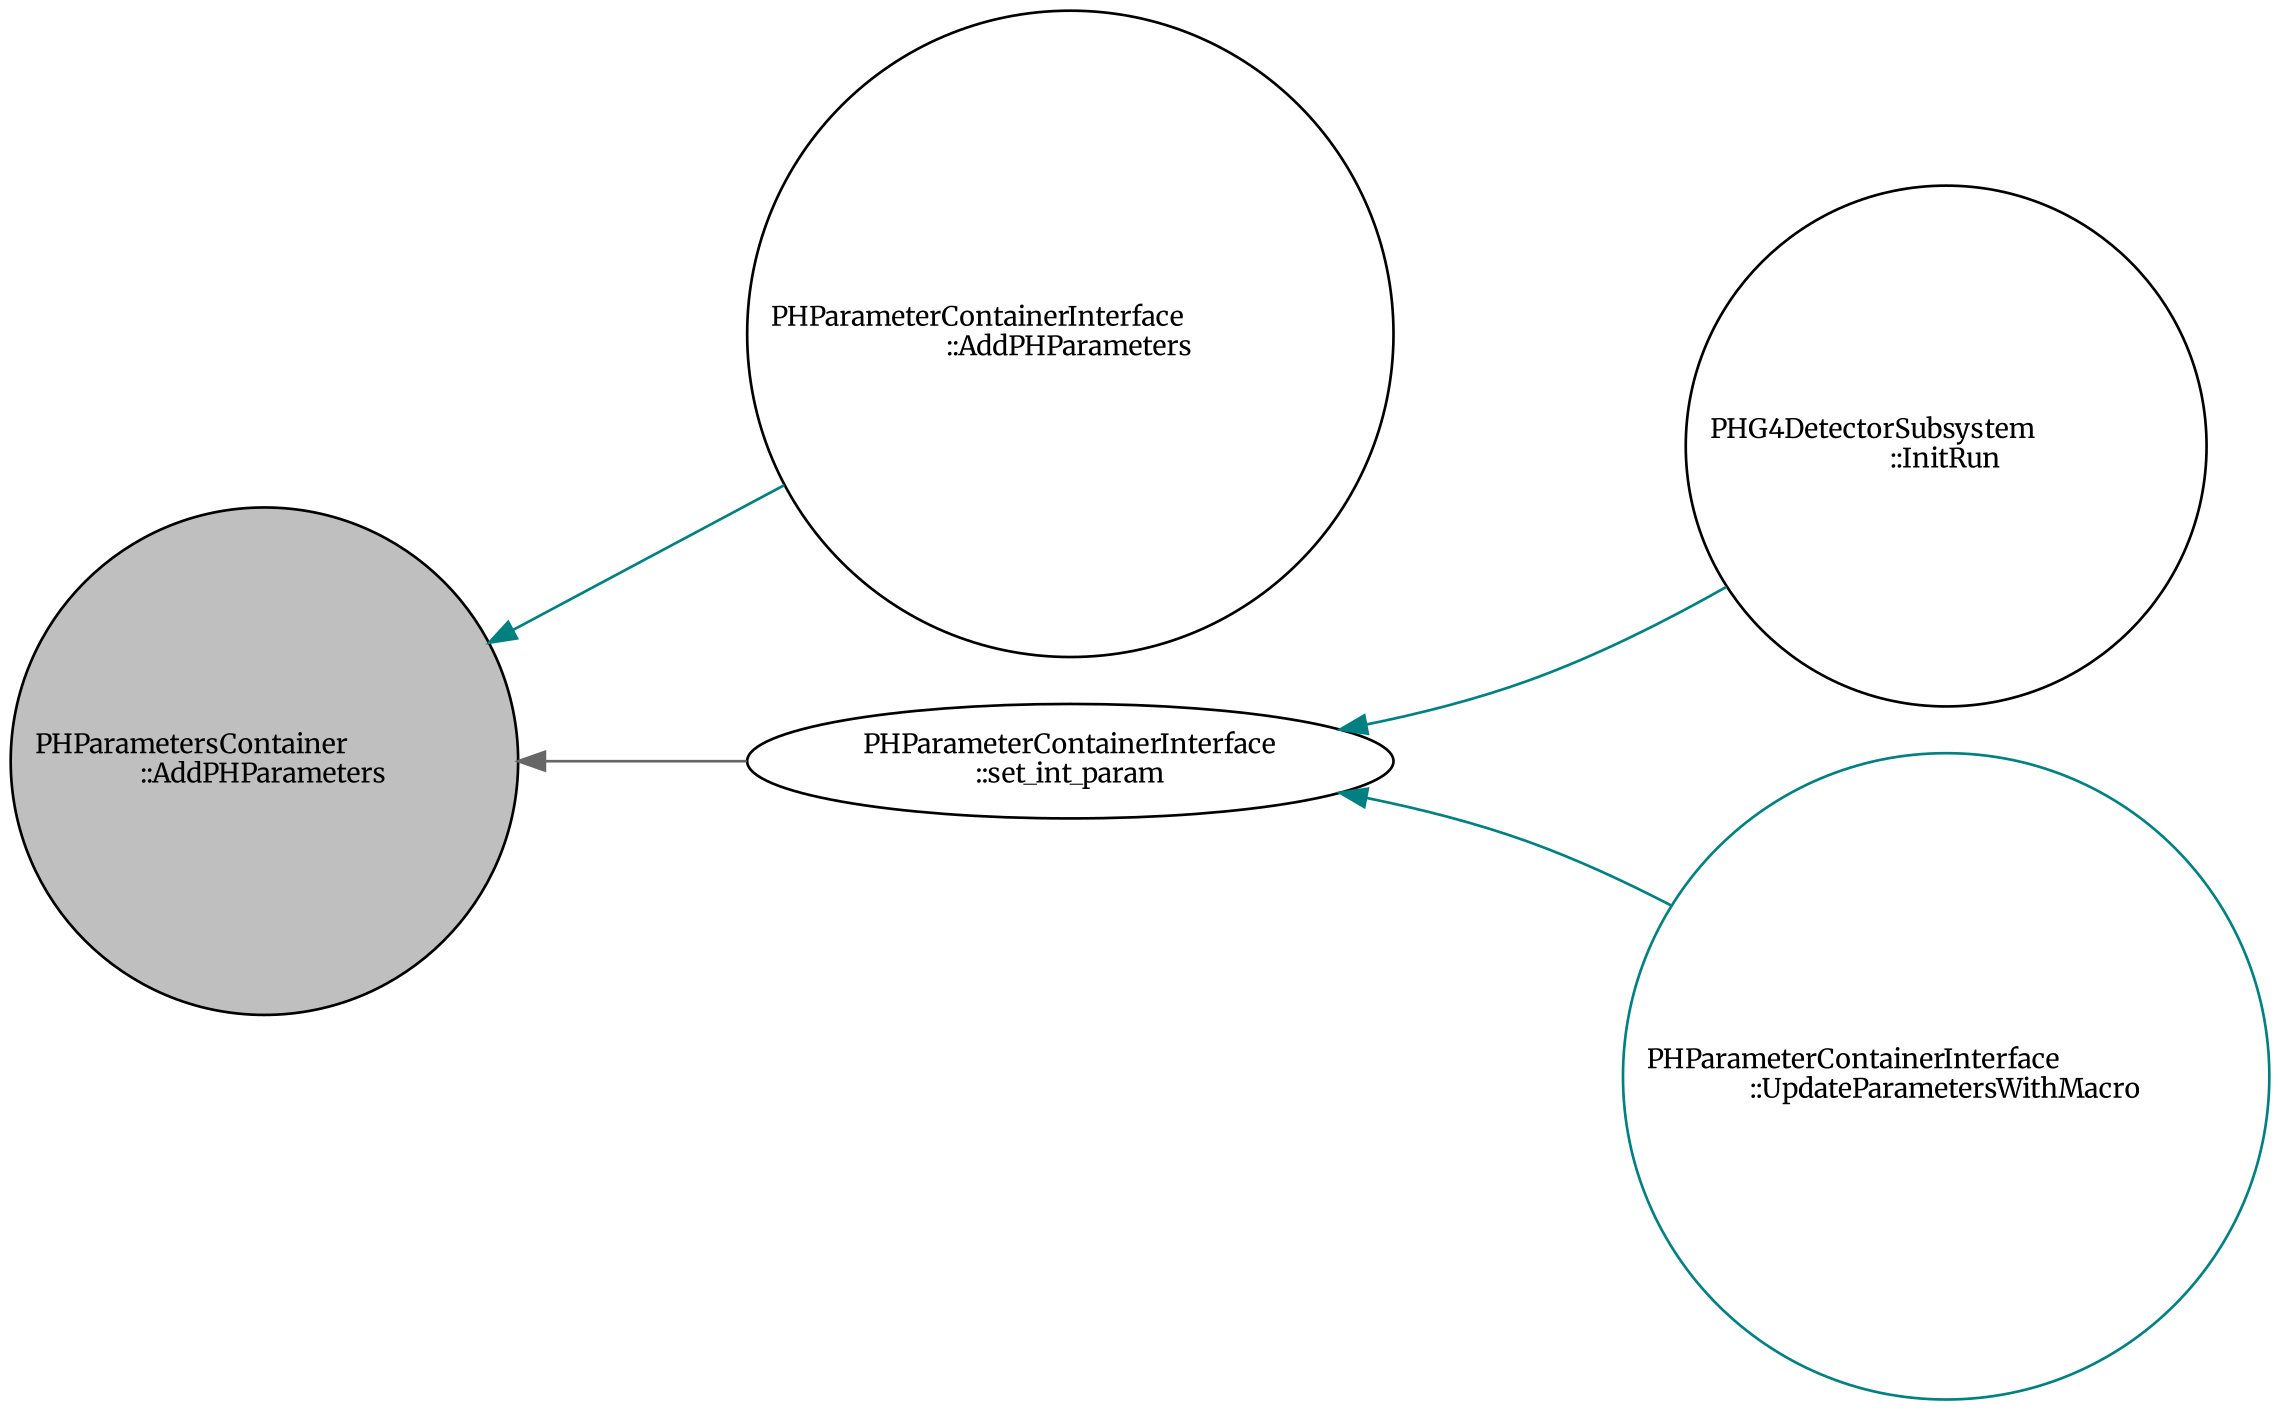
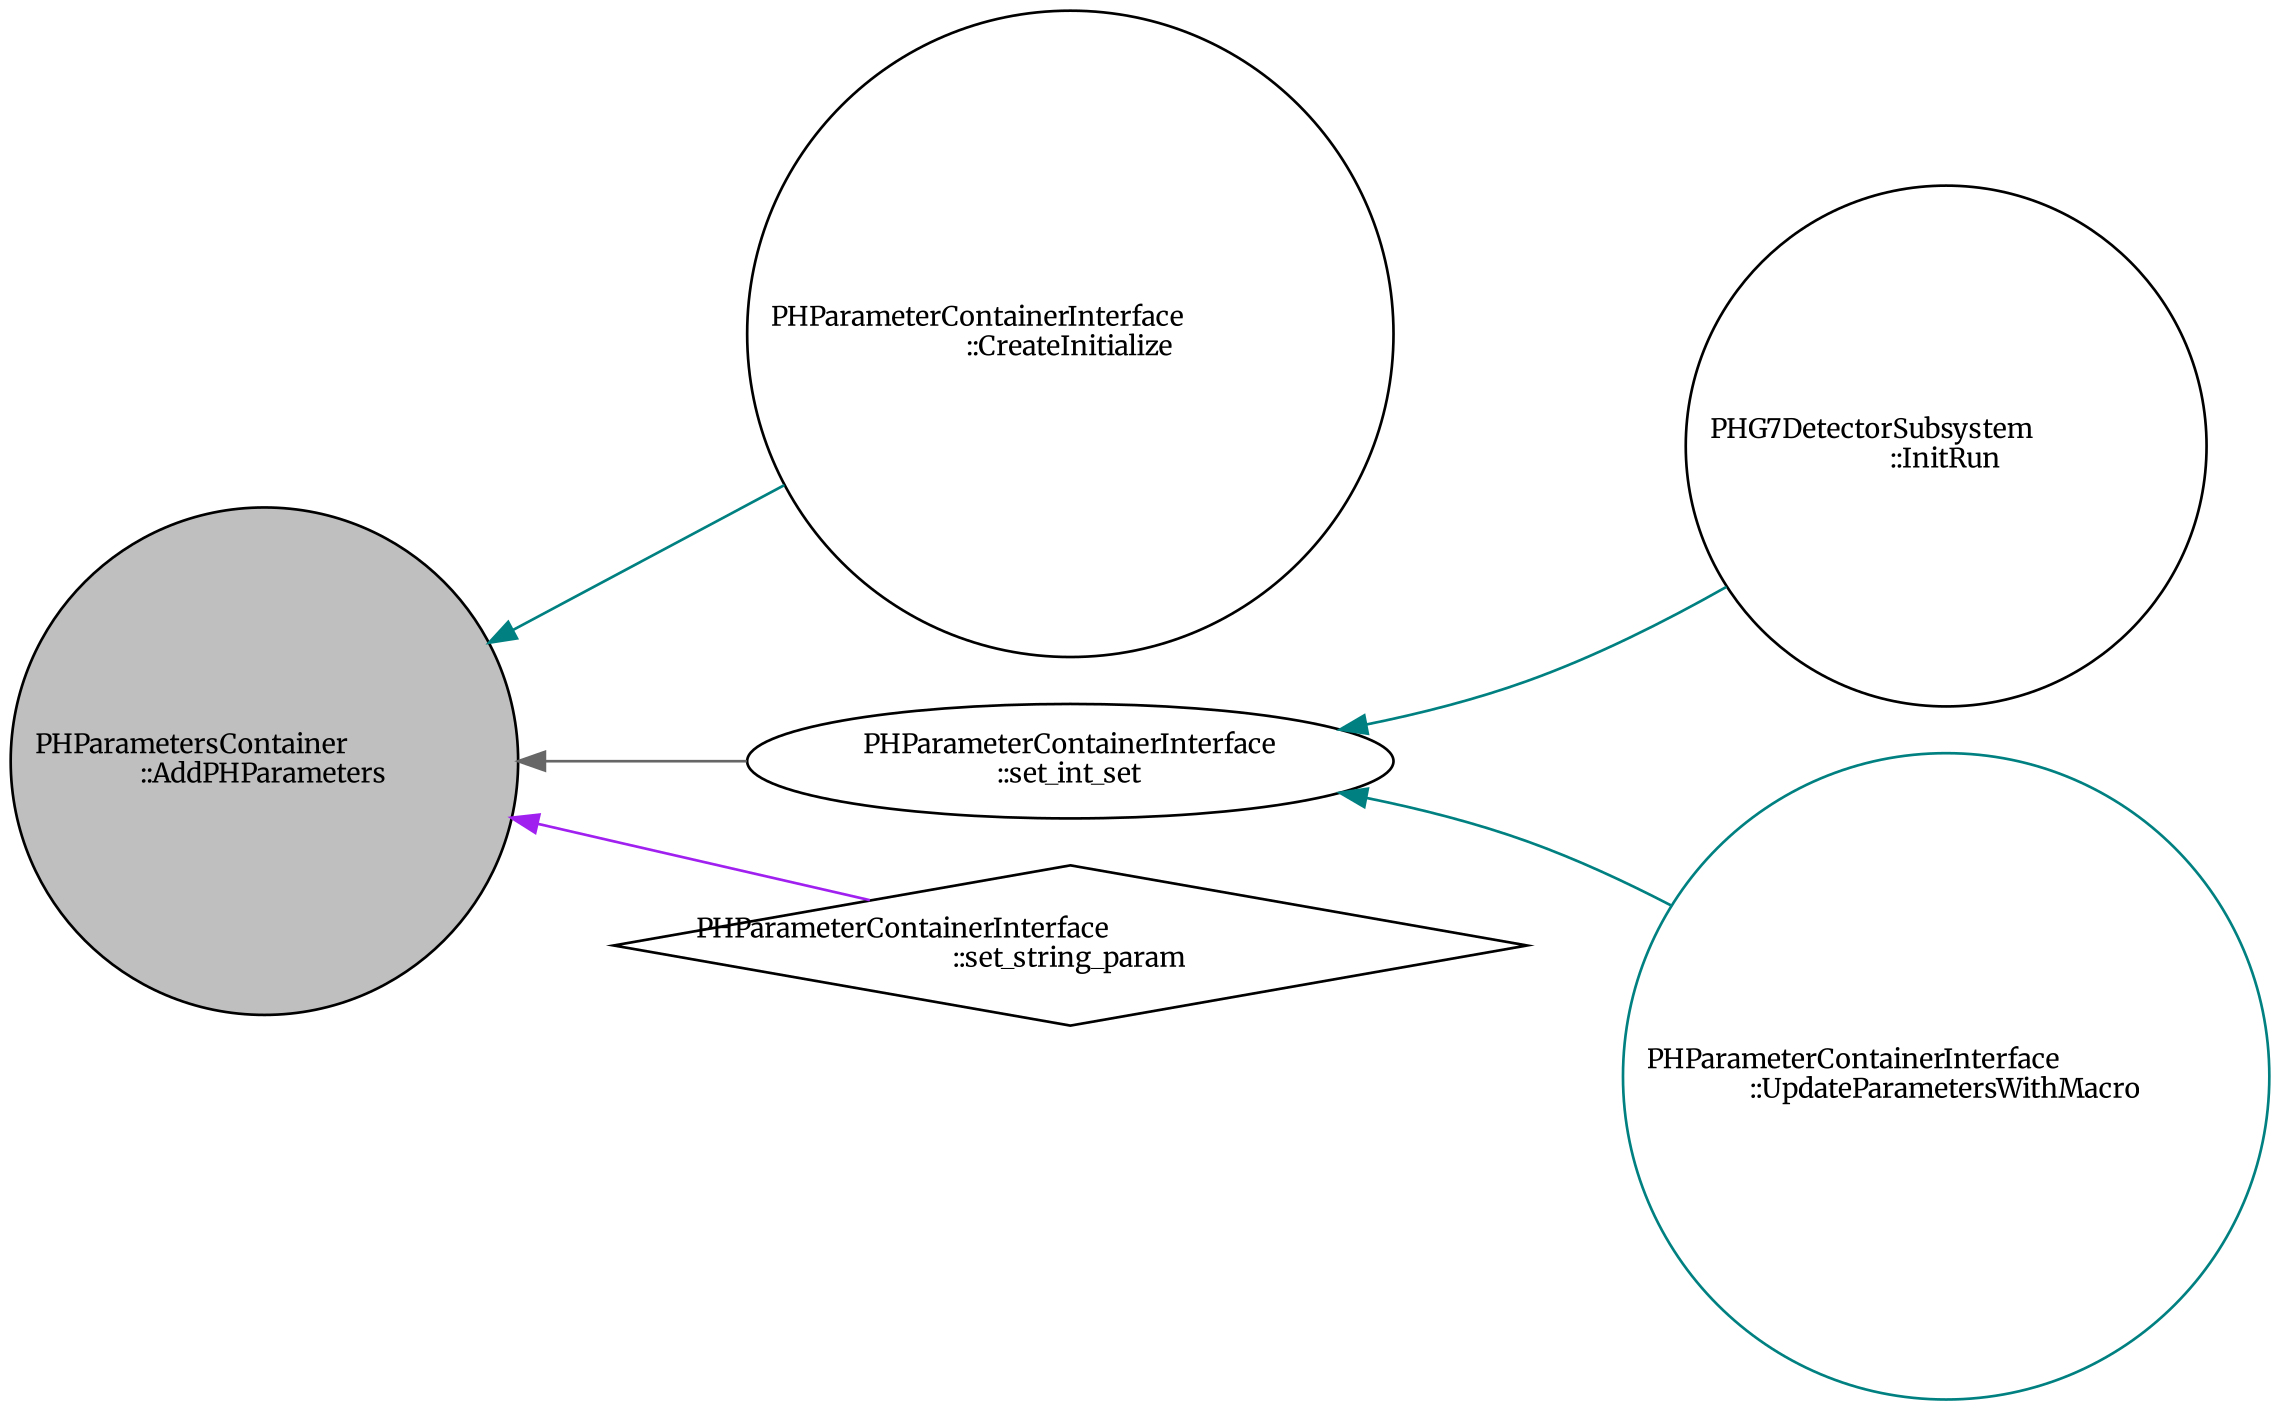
node "PHParameterContainerInterface ::AddPHParameters": label "PHParameterContainerInterface ::AddPHParameters" -> "PHParameterContainerInterface ::CreateInitialize"
node "PHG4DetectorSubsystem ::InitRun": label "PHG4DetectorSubsystem ::InitRun" -> "PHG7DetectorSubsystem ::InitRun"
node "PHParameterContainerInterface ::set_int_param": label "PHParameterContainerInterface ::set_int_param" -> "PHParameterContainerInterface ::set_int_set"
node "PHParameterContainerInterface ::set_string_param": added
